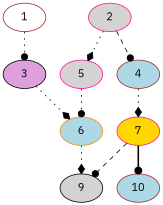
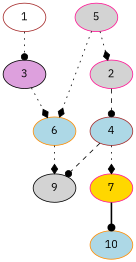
edge "2" -> "5": reversed
edge "5" -> "6": arrowhead dot -> diamond
edge "7" -> "9": now "4" -> "9"
node "10": color brown -> darkorange
